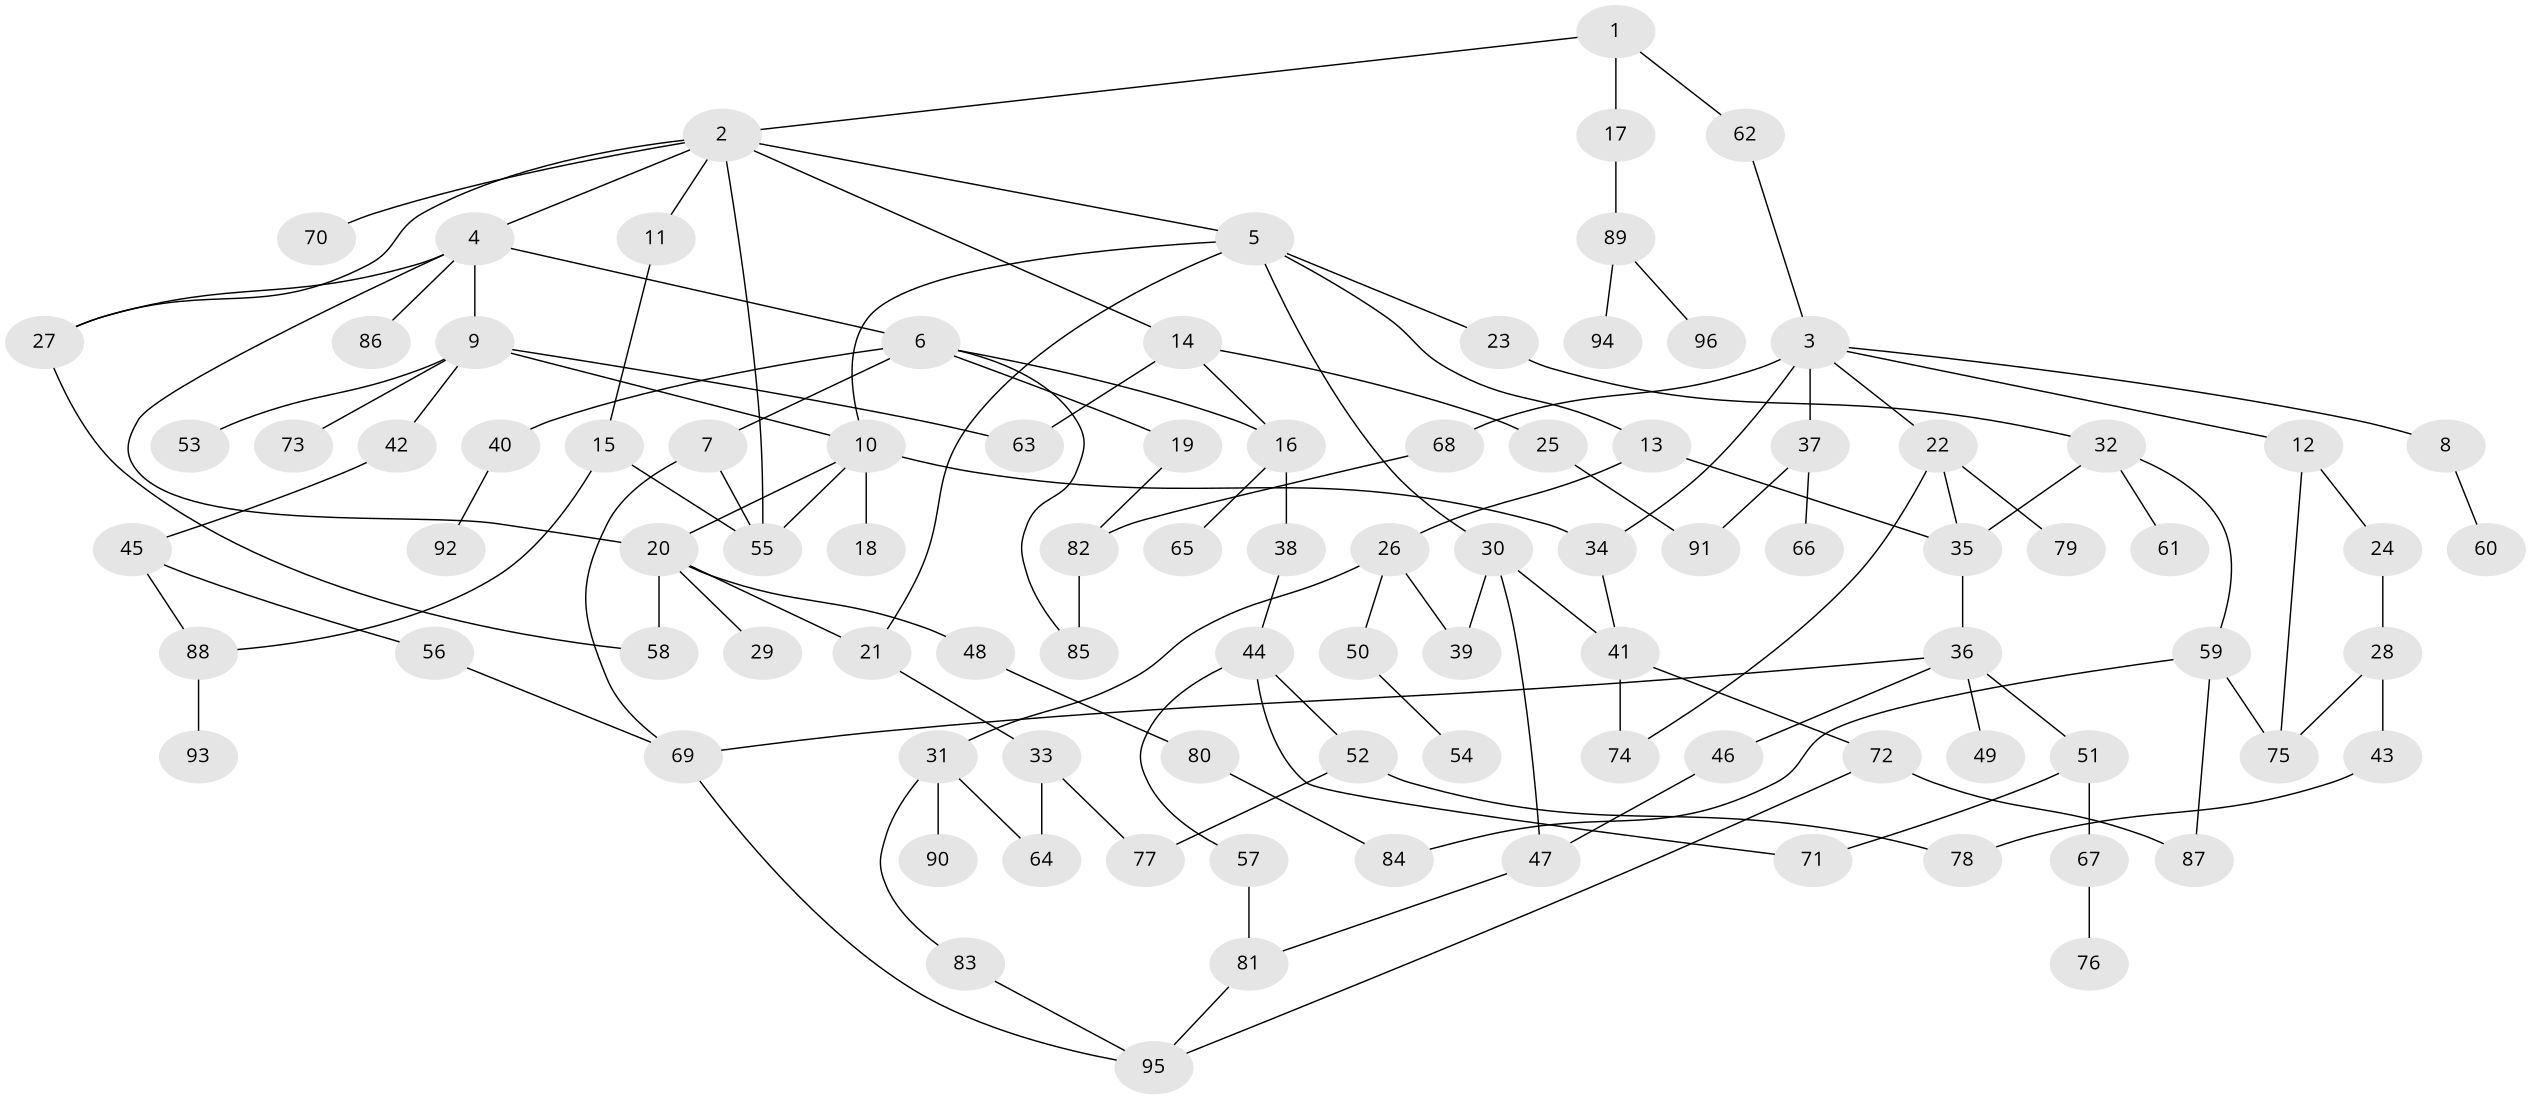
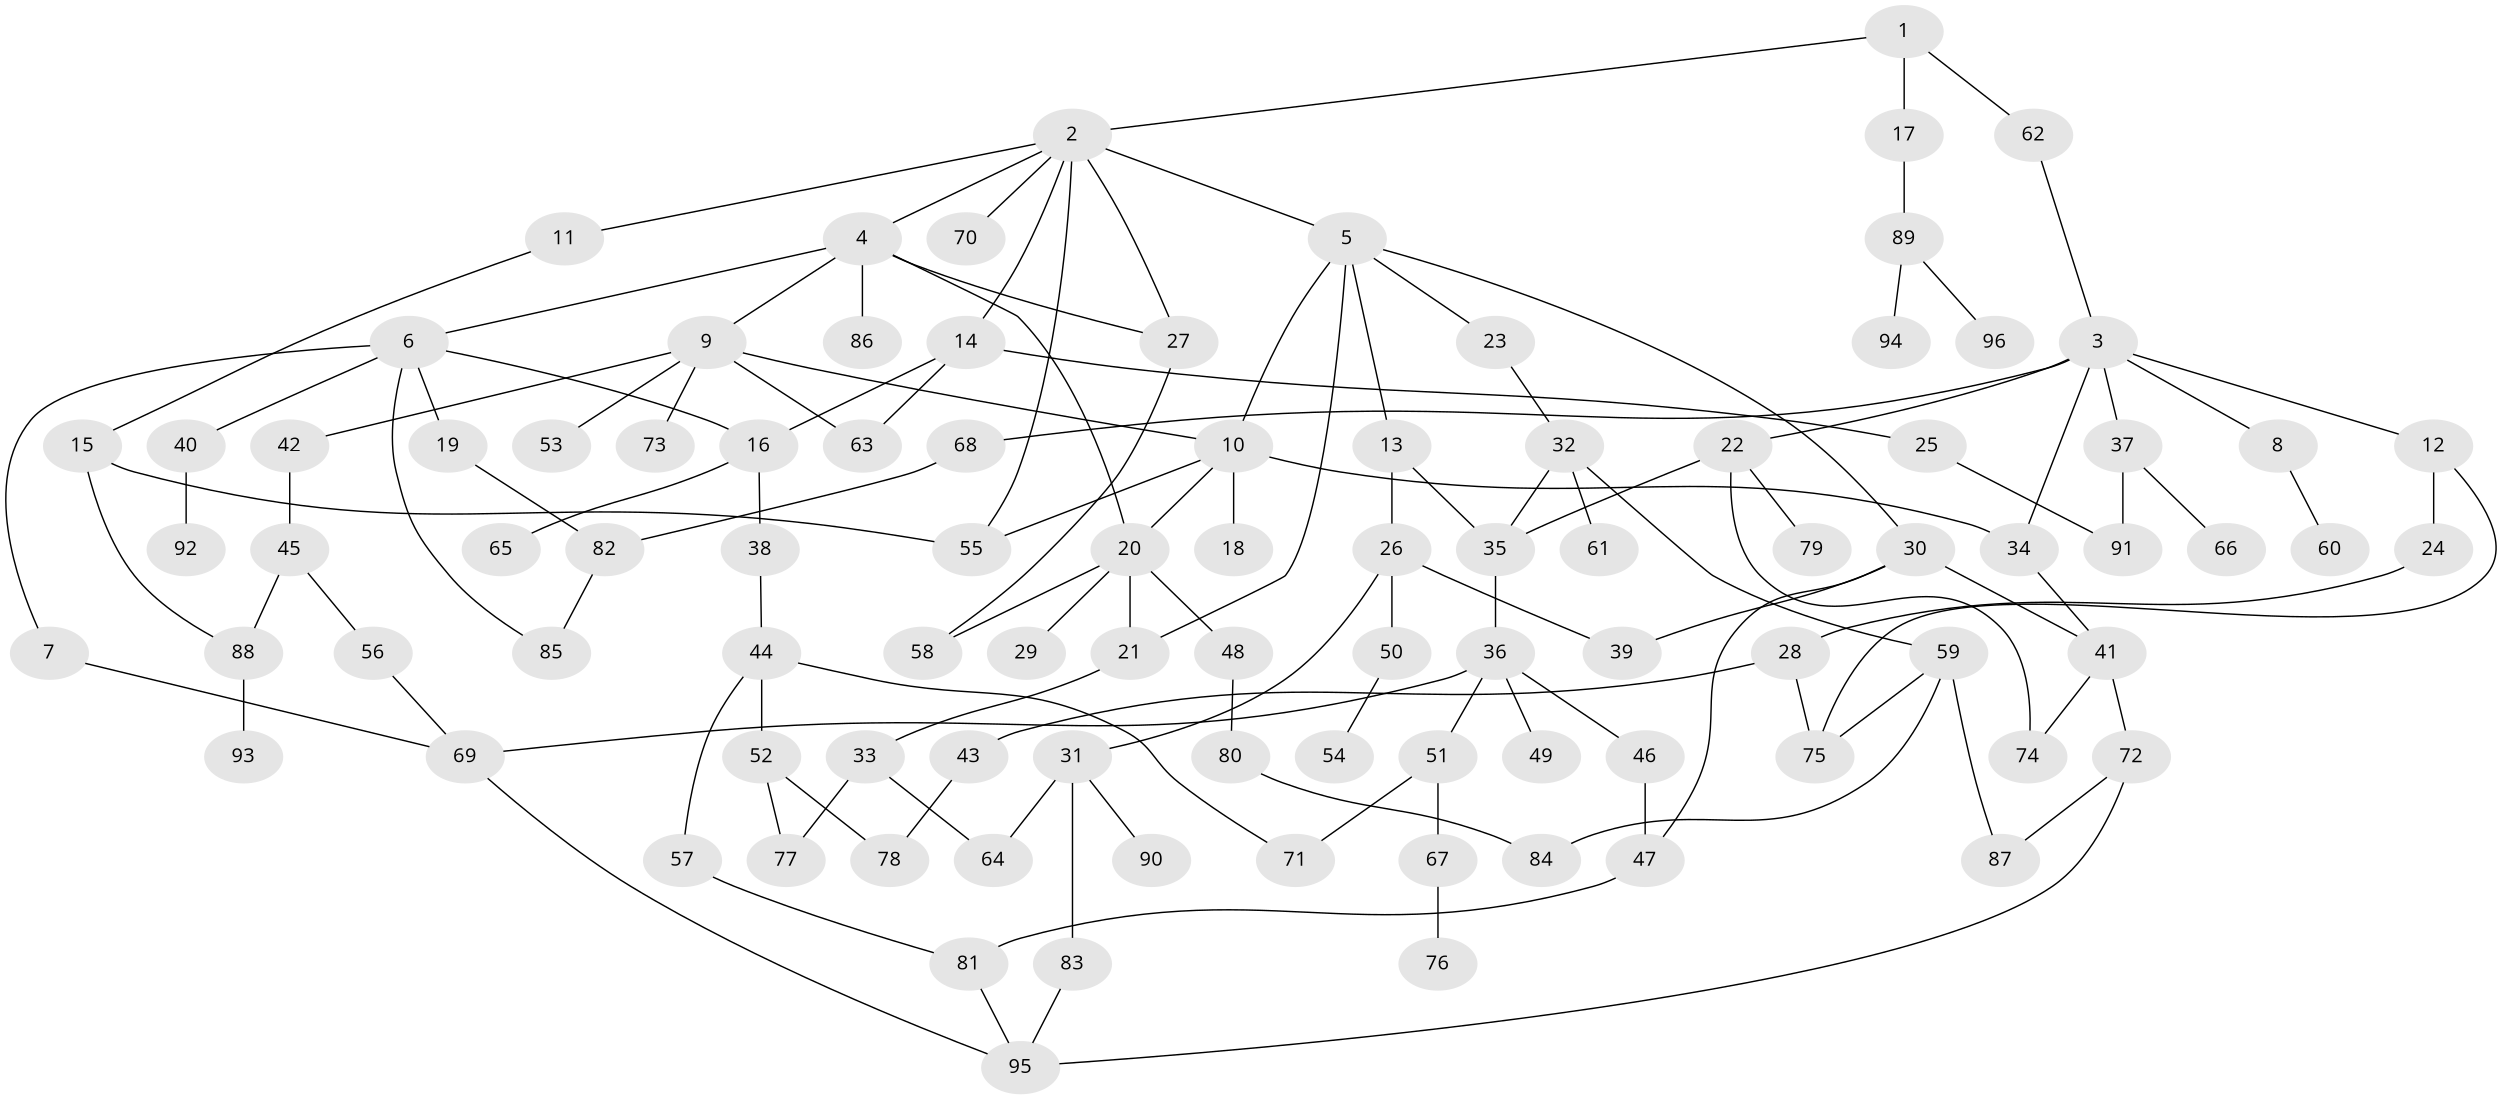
edge "7" -- "55": removed
